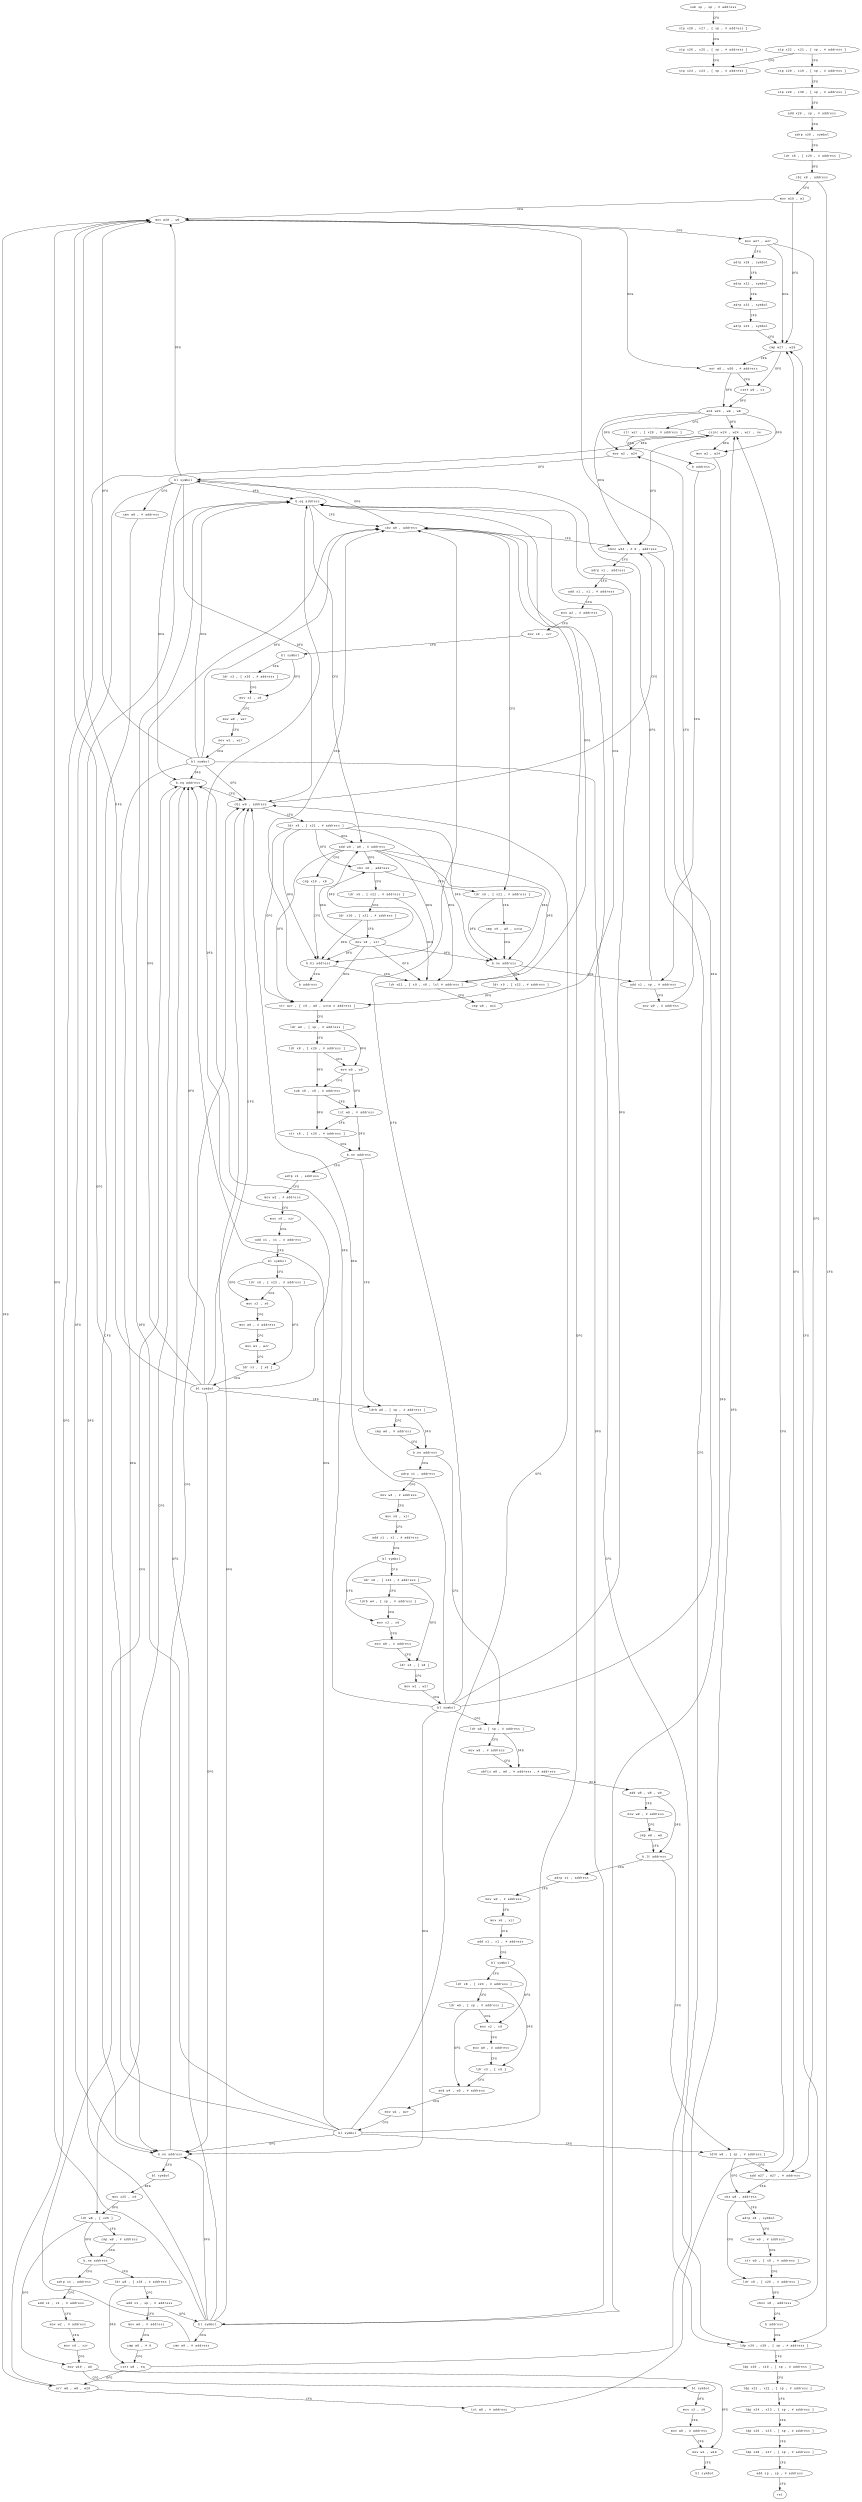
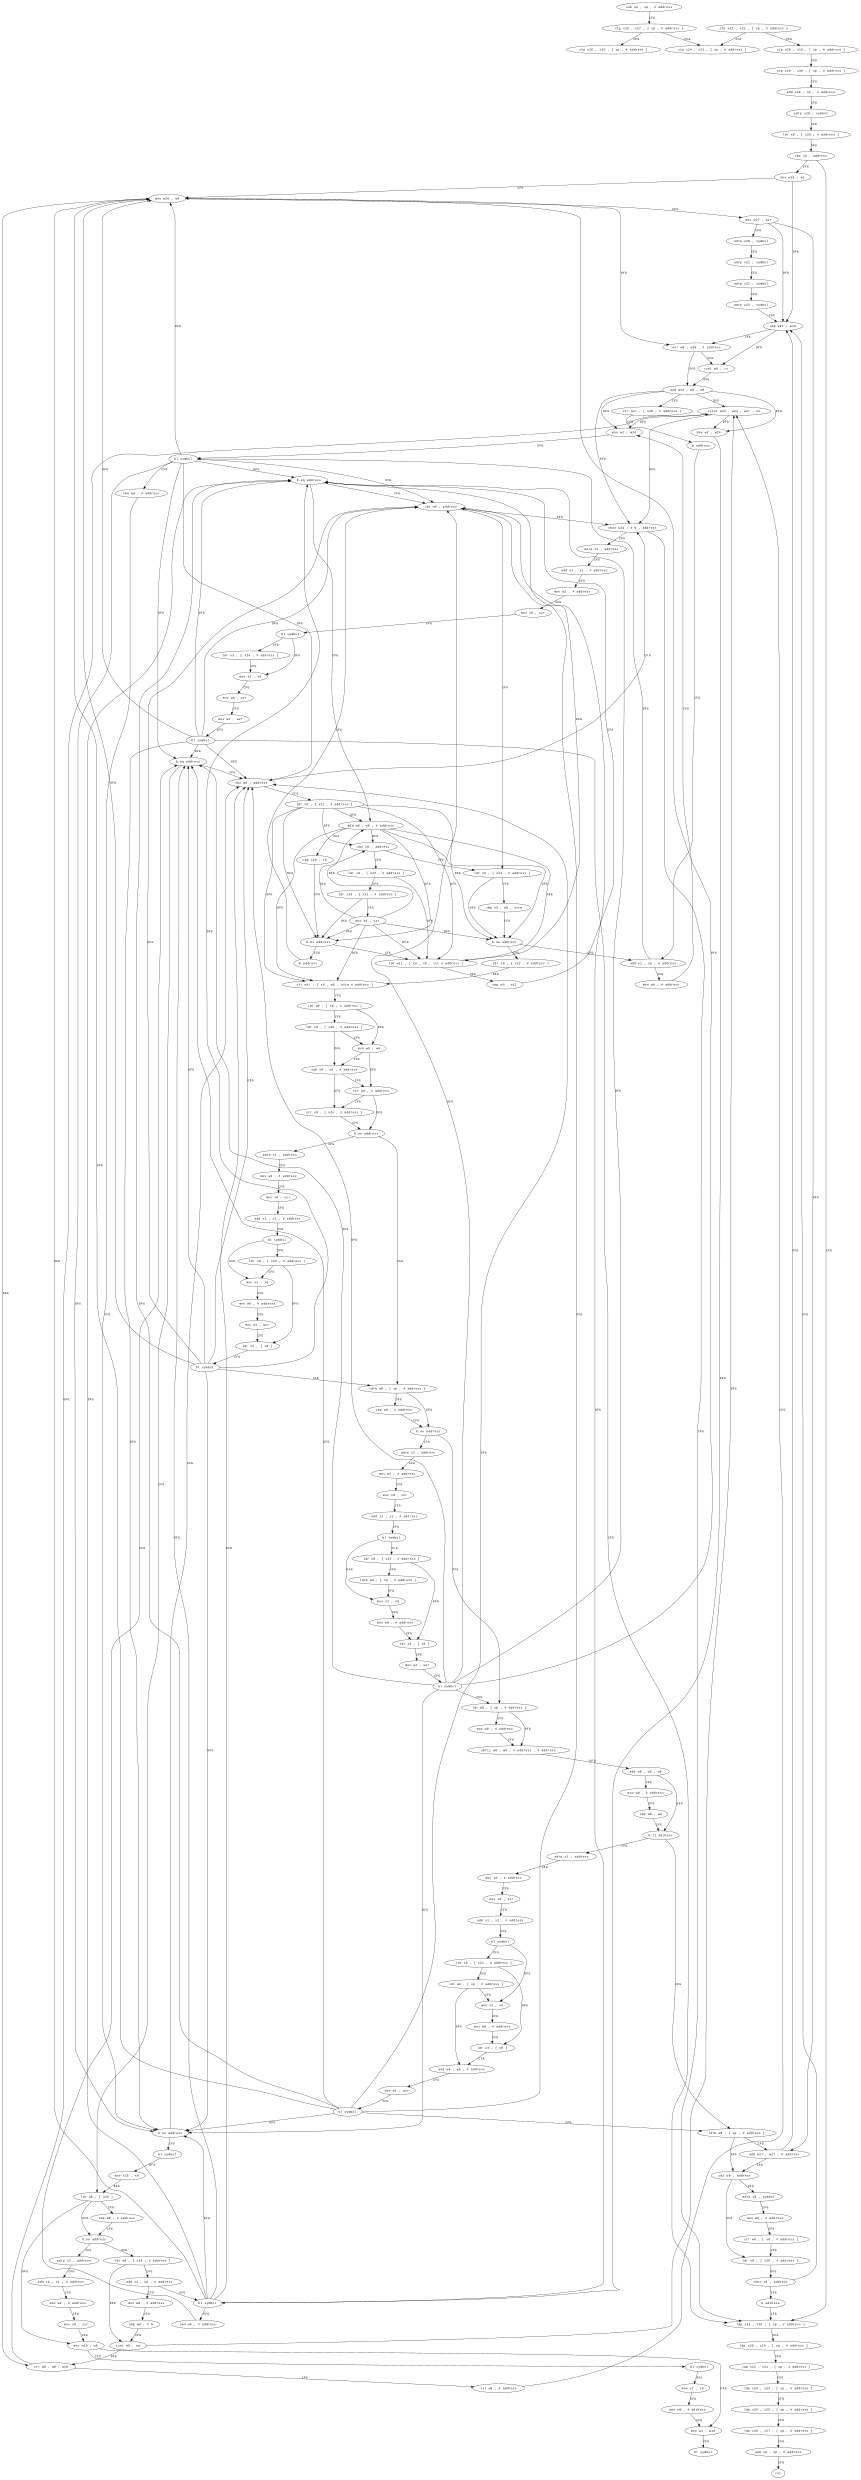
edge "stp x26 , x25 , [ sp , # address ]" -> "stp x24 , x23 , [ sp , # address ]": now "stp x28 , x27 , [ sp , # address ]" -> "stp x24 , x23 , [ sp , # address ]"
